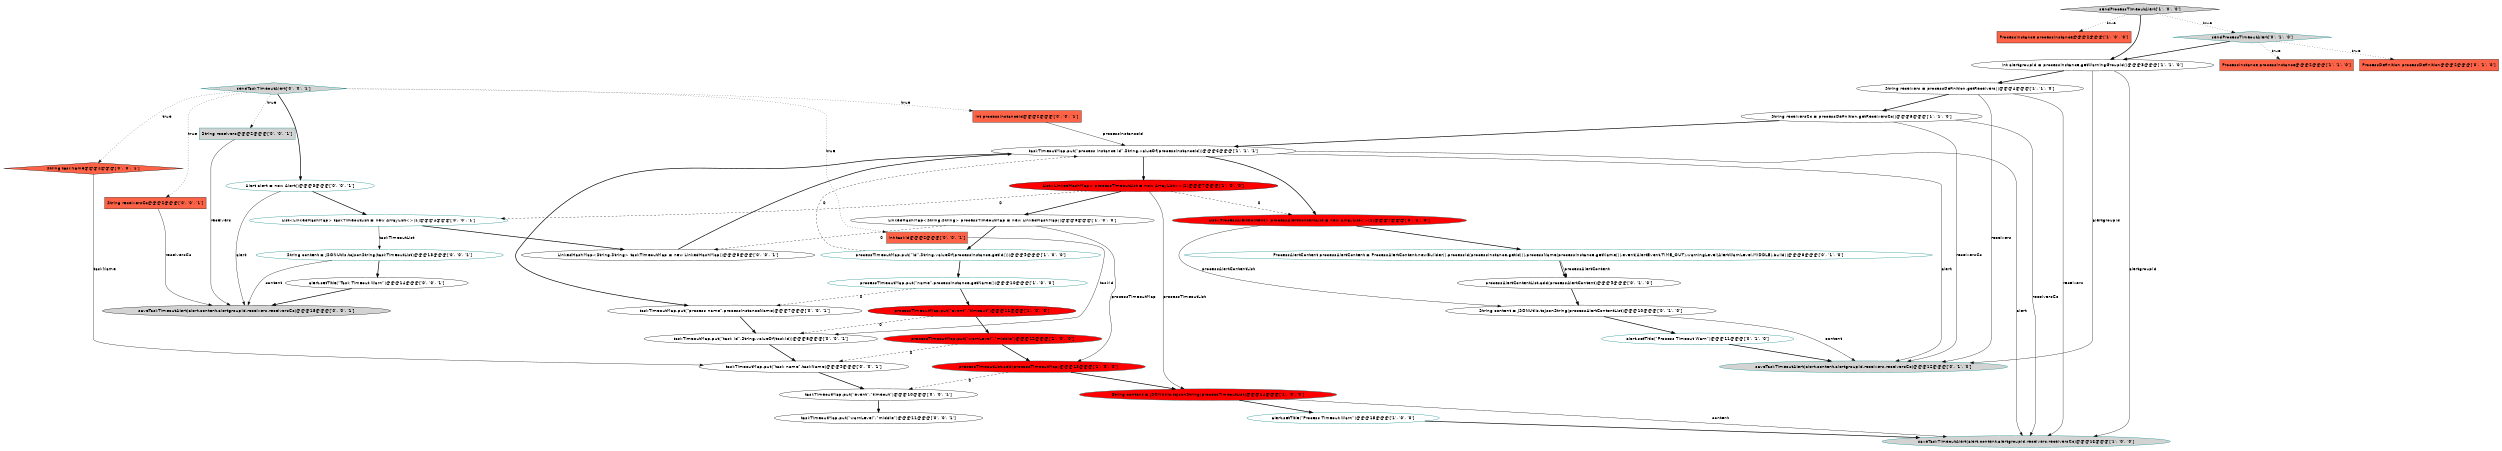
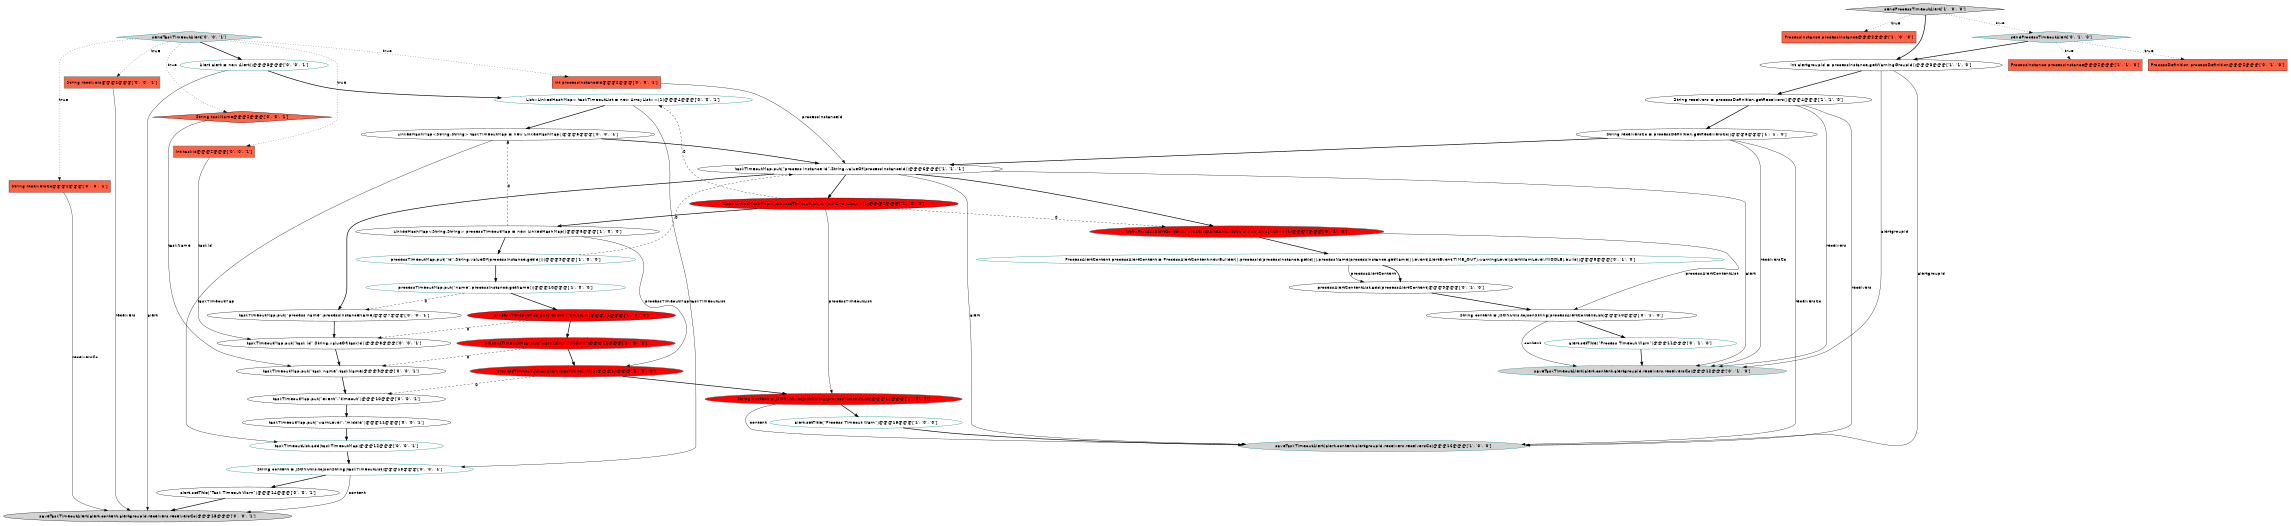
node "String receivers@@@2@@@['0', '0', '1']": fillcolor lightgray -> tomato
node "taskTimeoutList.add(taskTimeoutMap)@@@12@@@['0', '0', '1']": added
